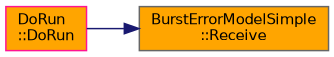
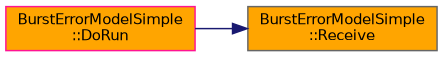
node "DoRun ::DoRun": label "DoRun ::DoRun" -> "BurstErrorModelSimple ::DoRun"
